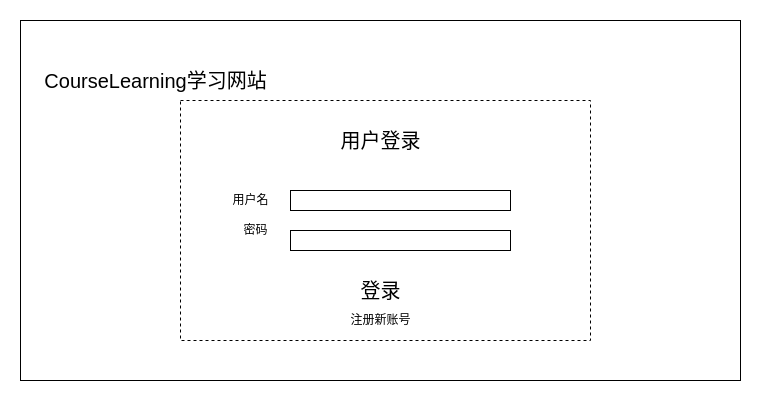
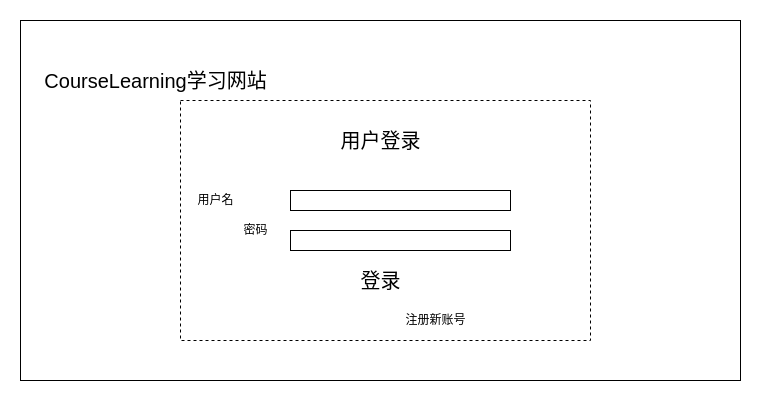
node "用户名": moved (251, 201) -> (216, 201)
node "登录": moved (381, 291) -> (381, 281)
node "注册新账号": moved (381, 321) -> (436, 321)
